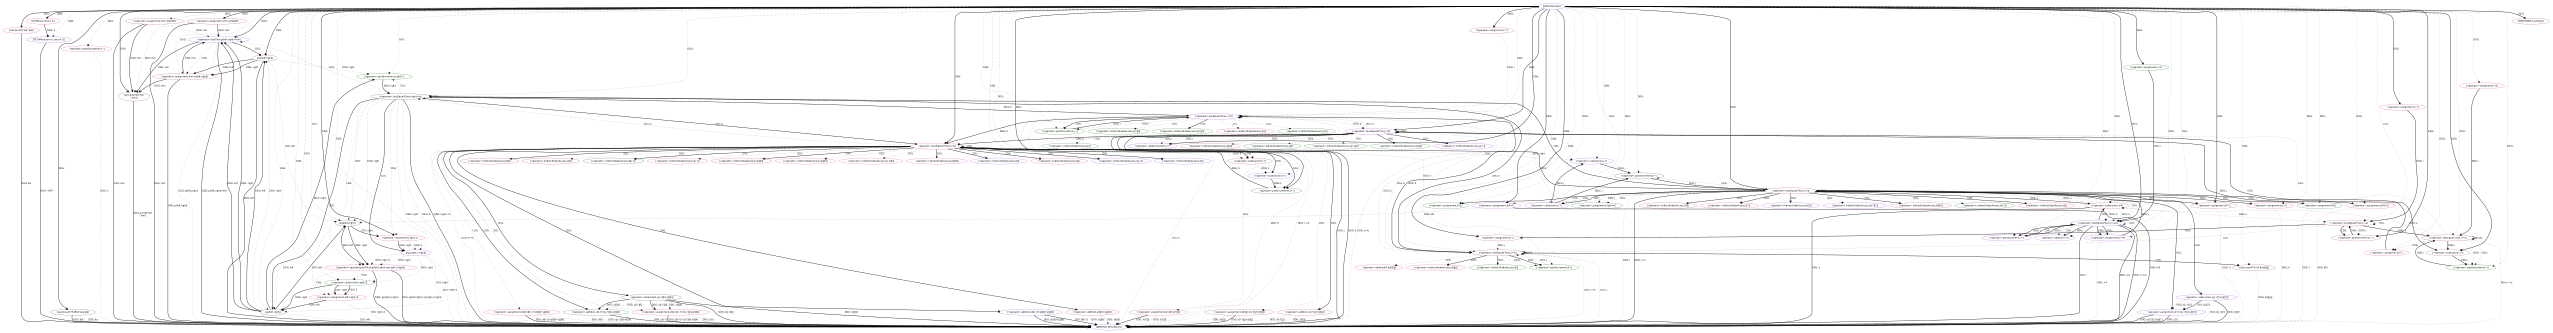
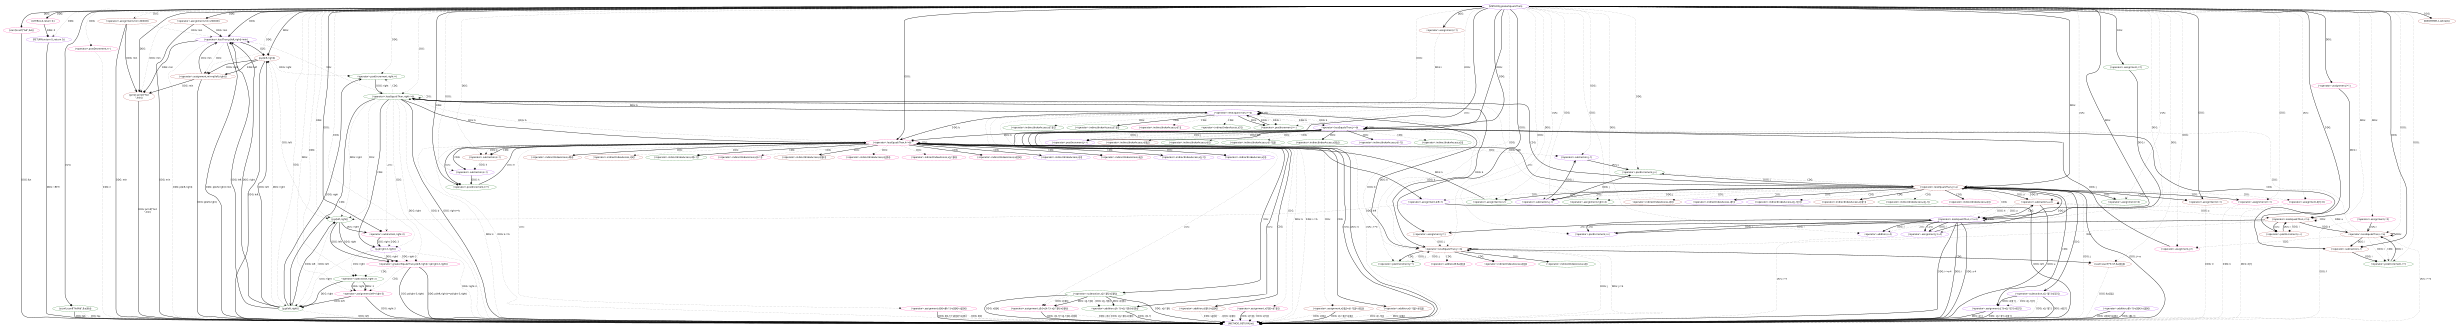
node "(METHOD,main)": label "(METHOD,main)" -> "(METHOD,greaterEqualsThan)"
edge "(<operator>.assignment,k=2)" -> "(<operator>.lessEqualsThan,k<=b)": style dotted -> bold
edge "(<operator>.lessEqualsThan,j<=a)" -> "(<operator>.assignment,d[1]=0)": style bold -> dotted
edge "(<operator>.lessEqualsThan,k<=b)" -> "(<operator>.addition,d[k-1]+s[i][k]+s[j][k])": removed, label "CDG:"
edge "(<operator>.lessEqualsThan,j<=a)" -> "(<operator>.indirectIndexAccess,c[0])": style bold -> dotted
node "(<operator>.indirectIndexAccess,c[1])": removed
edge "(<operator>.assignment,f=0)" -> "(METHOD_RETURN,int)": now "(<operator>.assignment,i=2)" -> "(METHOD_RETURN,int)"
edge "(<operator>.assignment,left=right-3)" -> "(METHOD_RETURN,int)": style dotted -> bold
